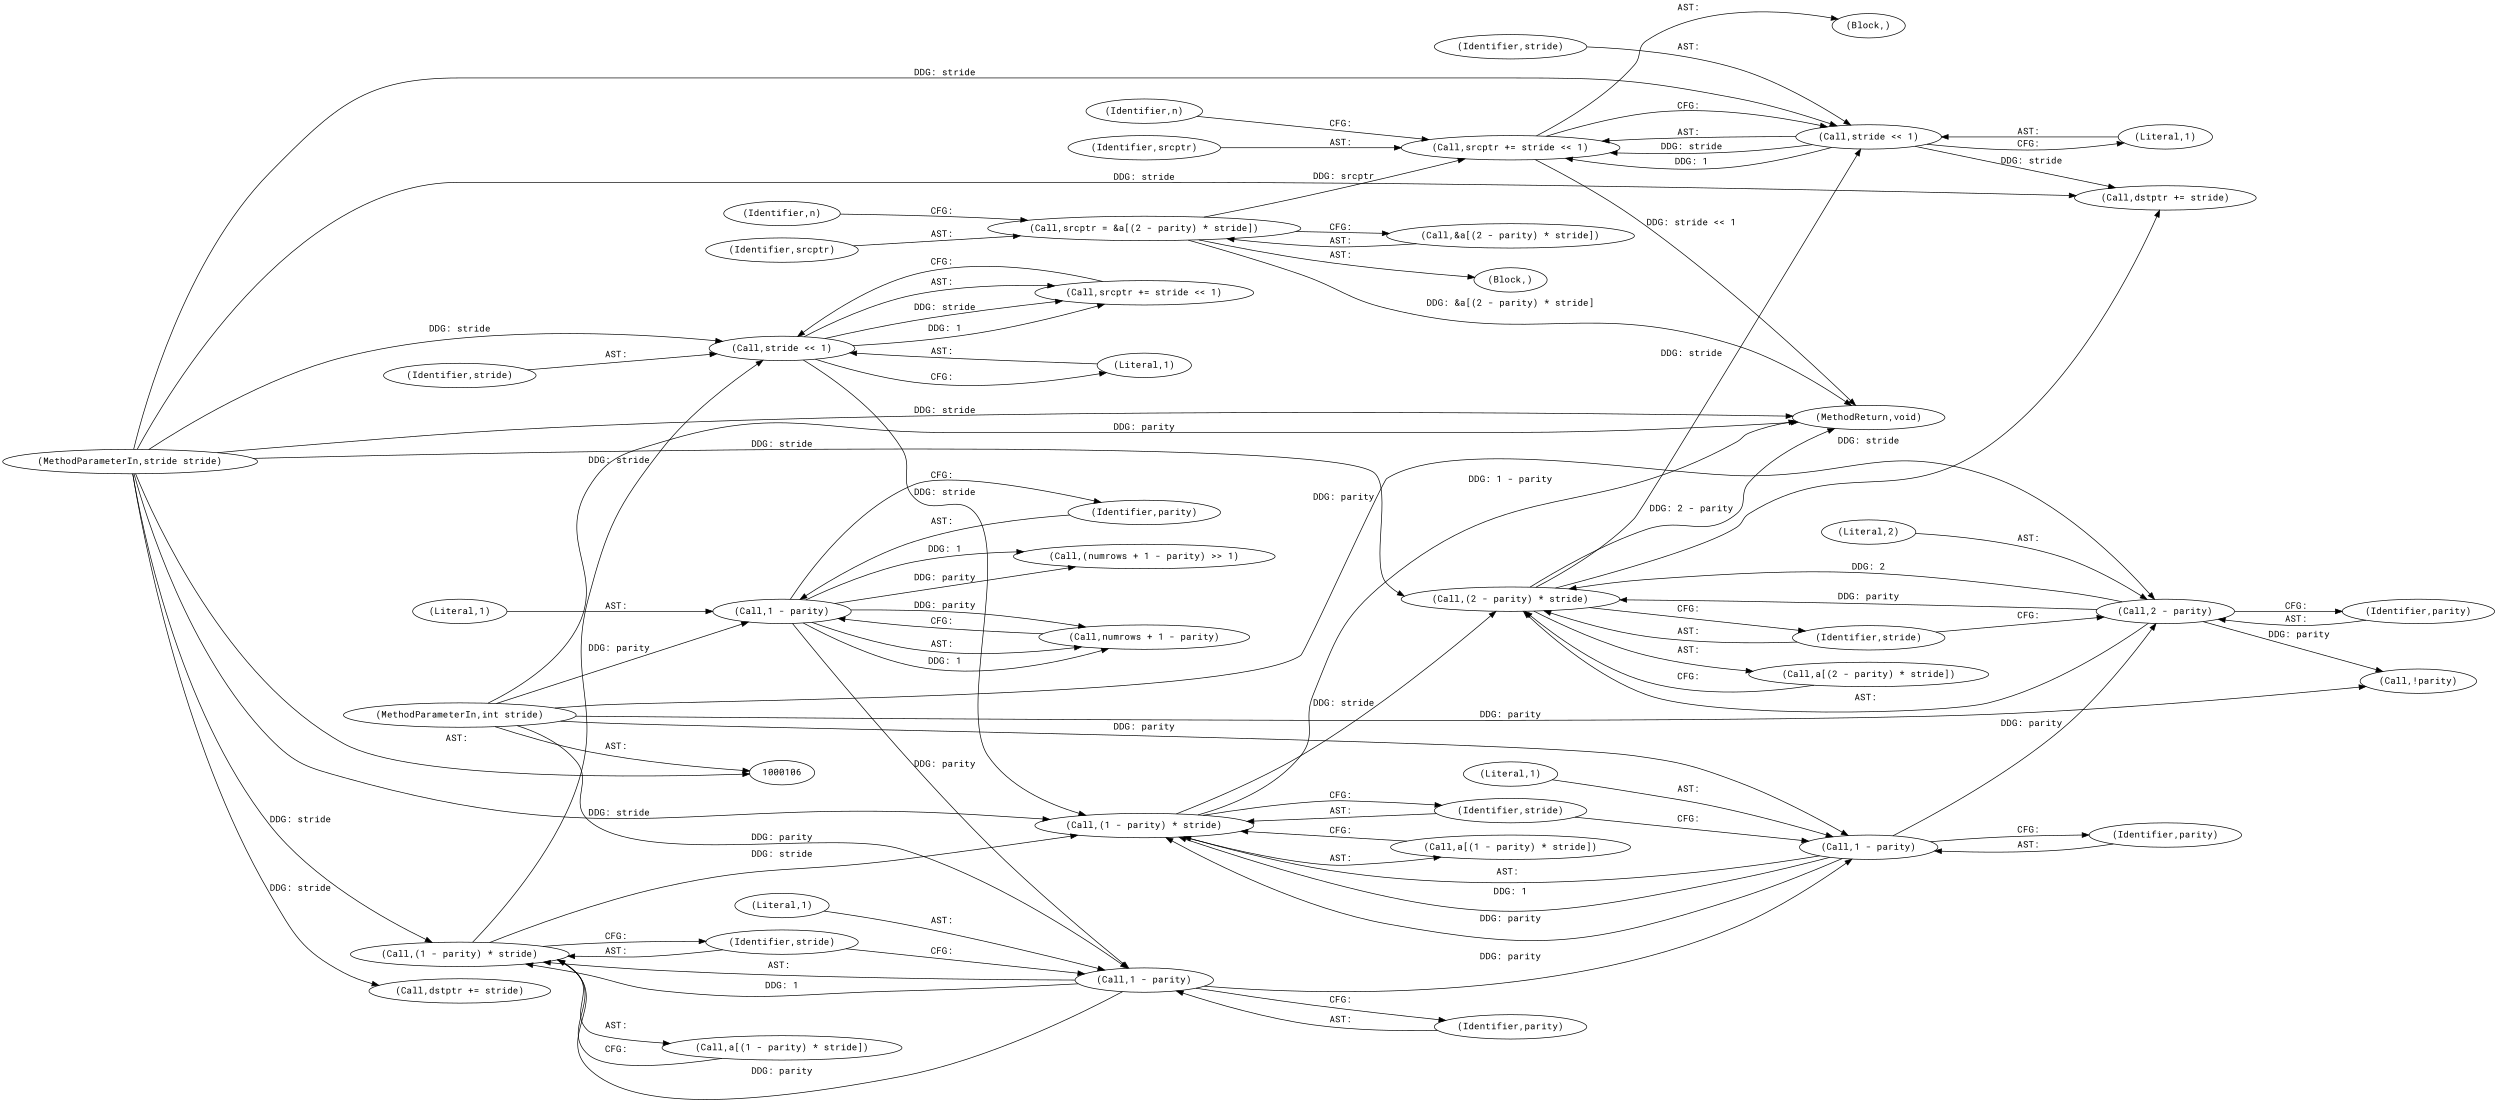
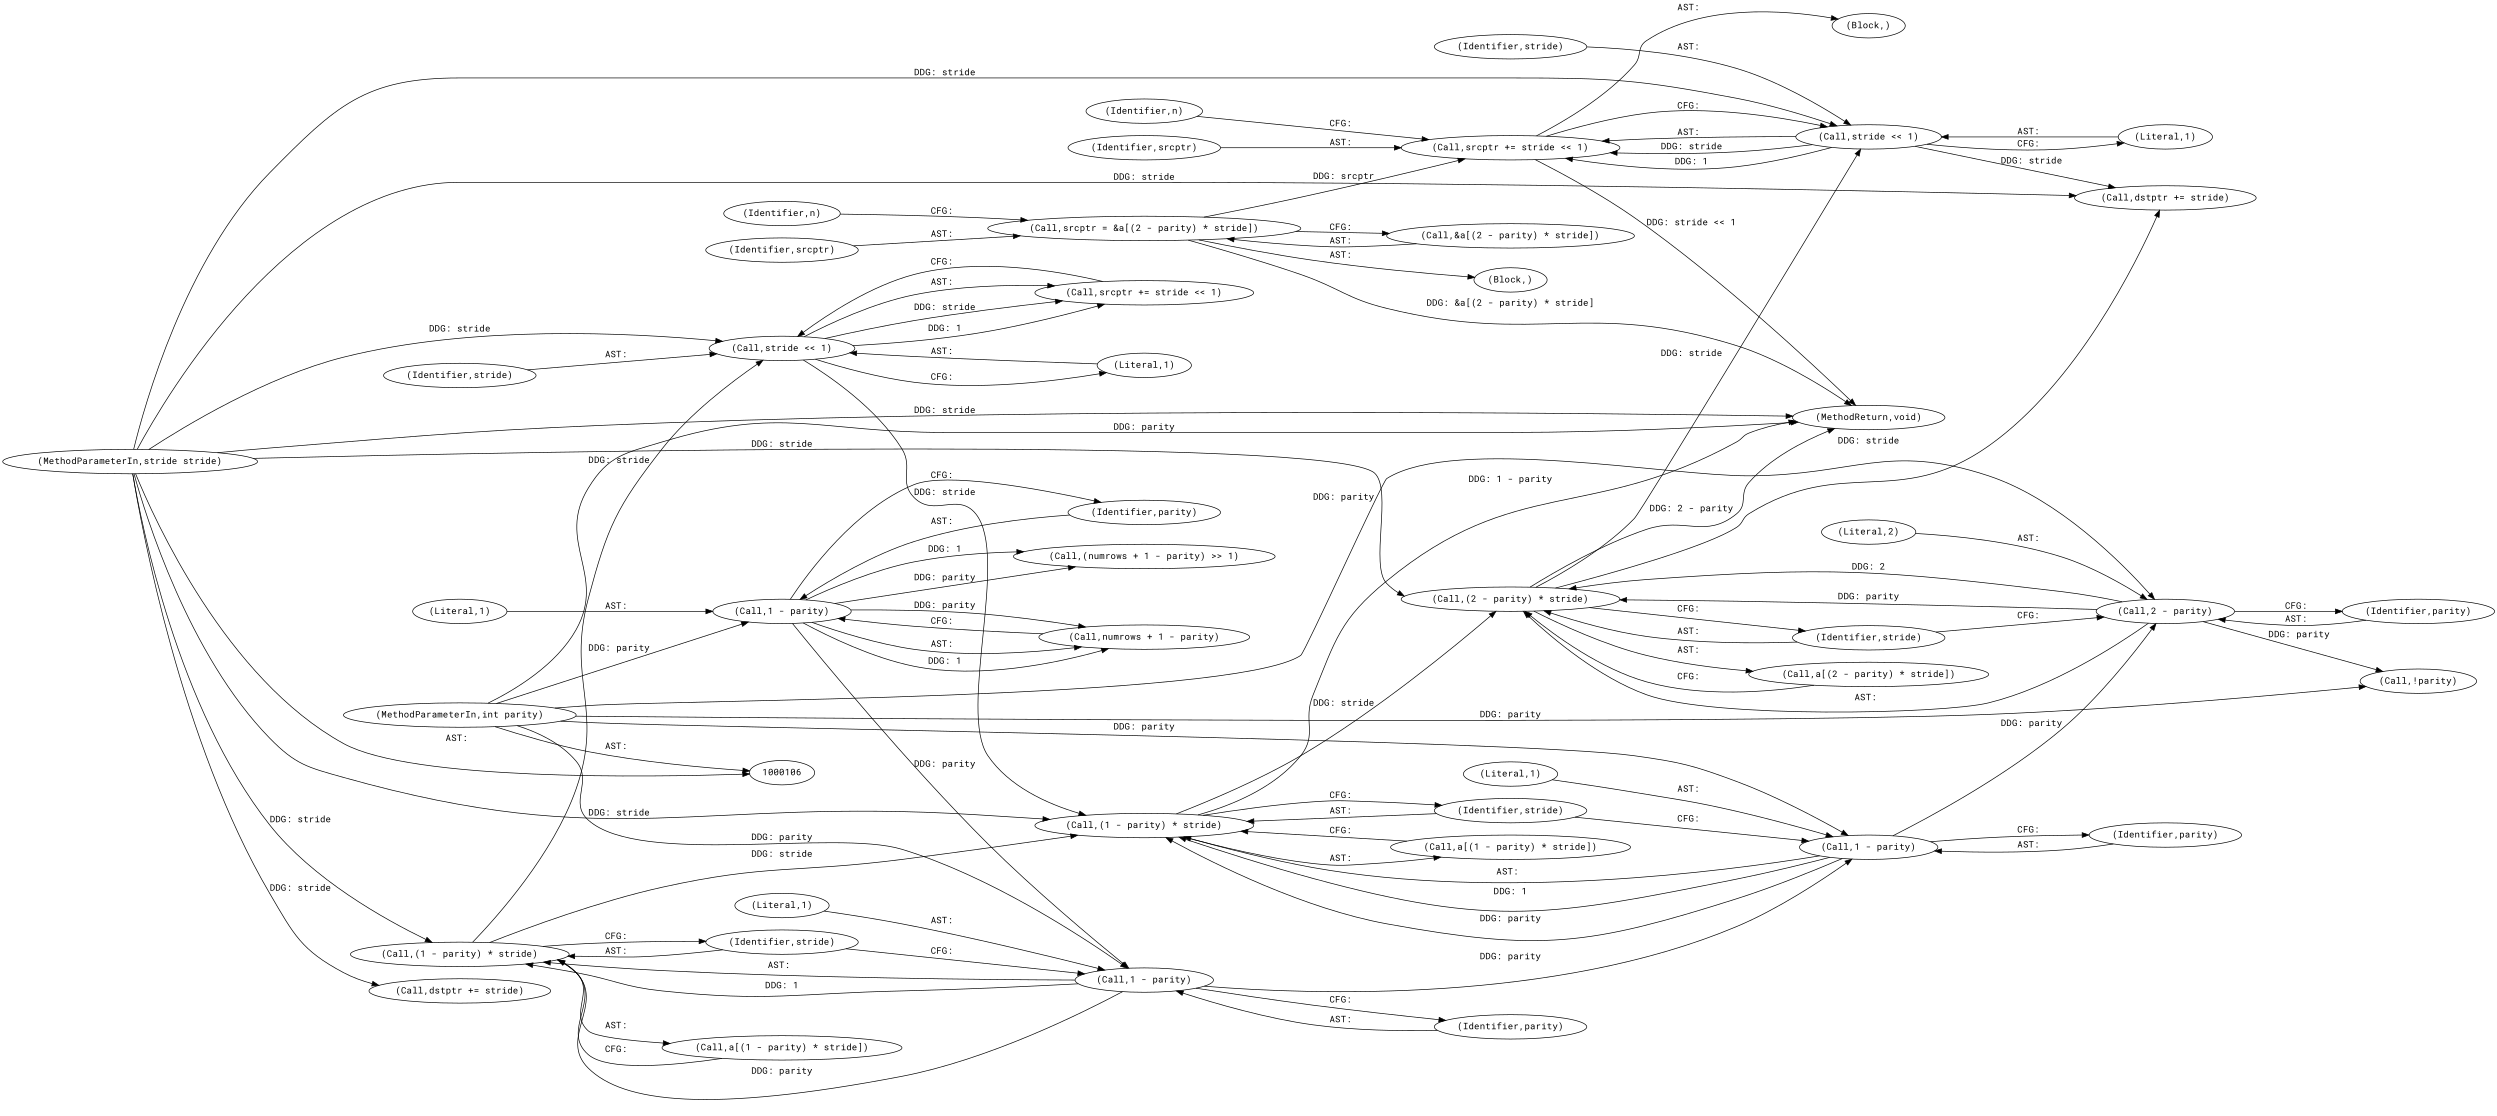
node "(MethodParameterIn,int stride)": label "(MethodParameterIn,int stride)" -> "(MethodParameterIn,int parity)"
